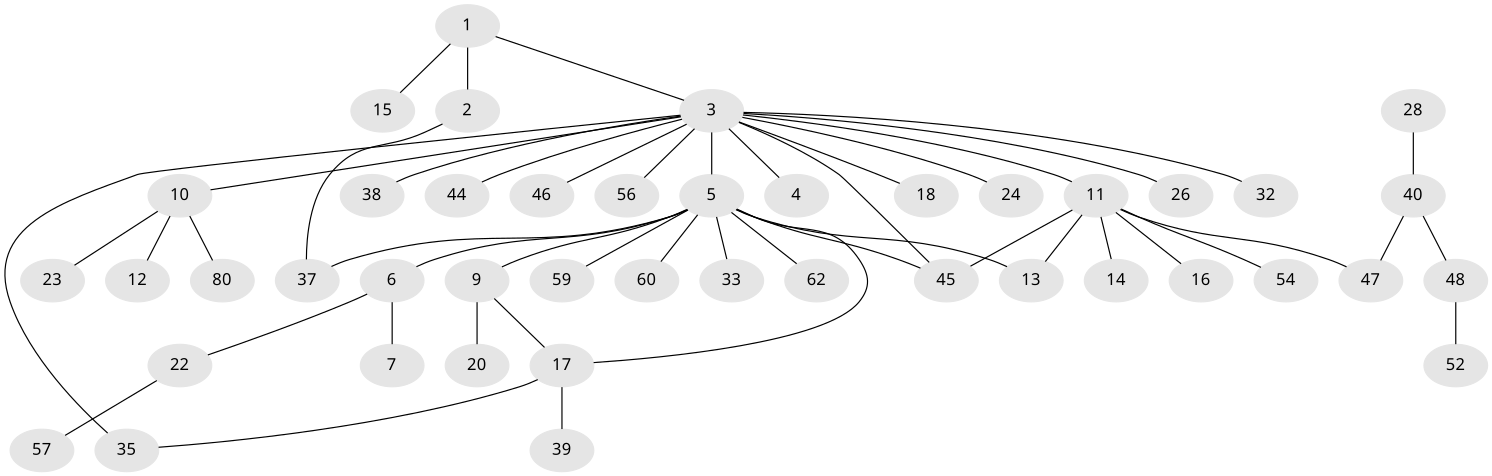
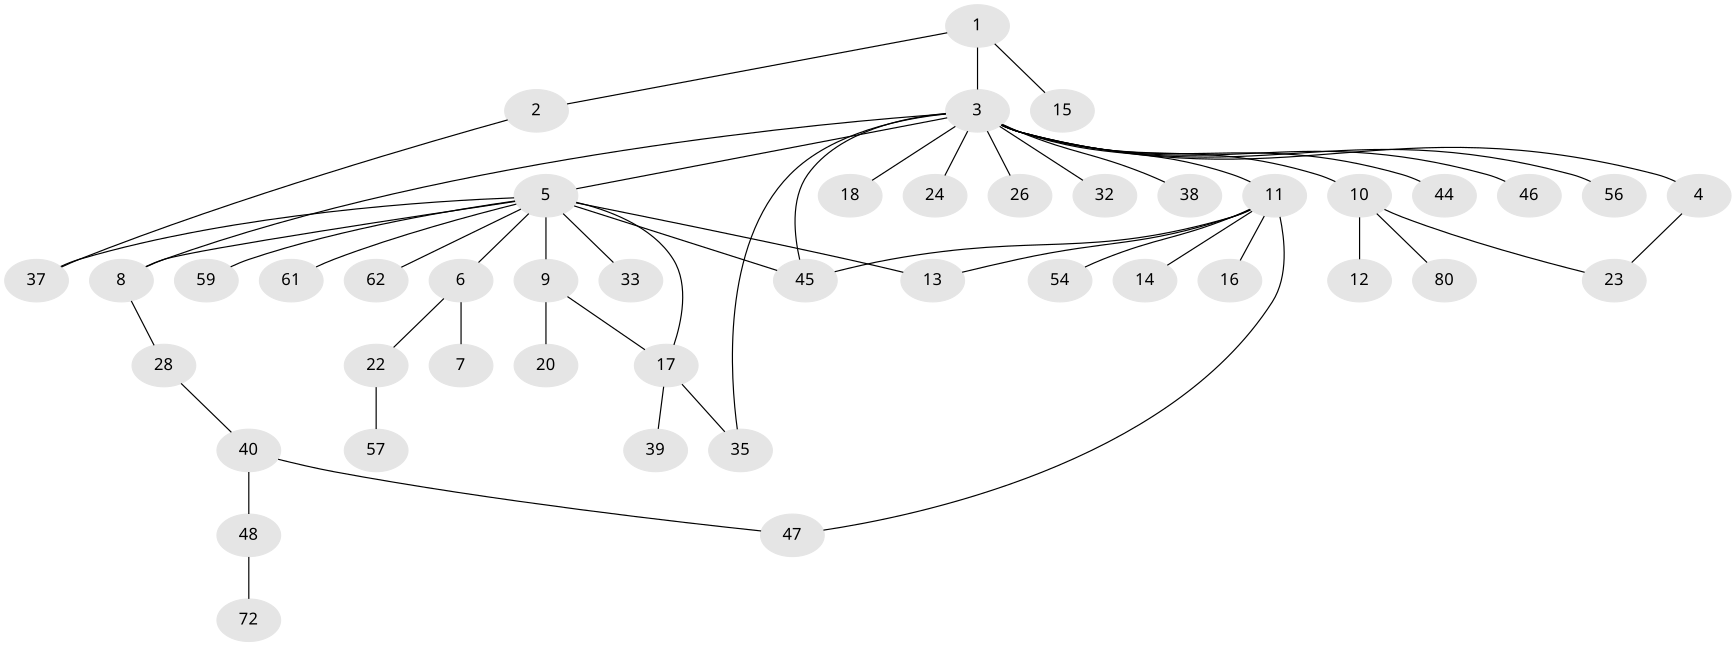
edge "4" -- "23": added
node "8": added
node "60": label "60" -> "61"
node "52": label "52" -> "72"
